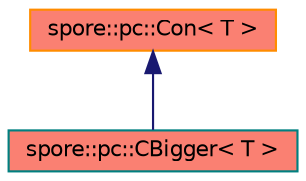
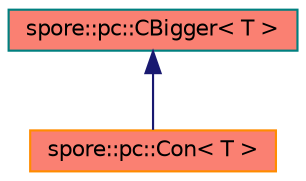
edge "spore::pc::CBigger< T >" -> "spore::pc::Con< T >": reversed
